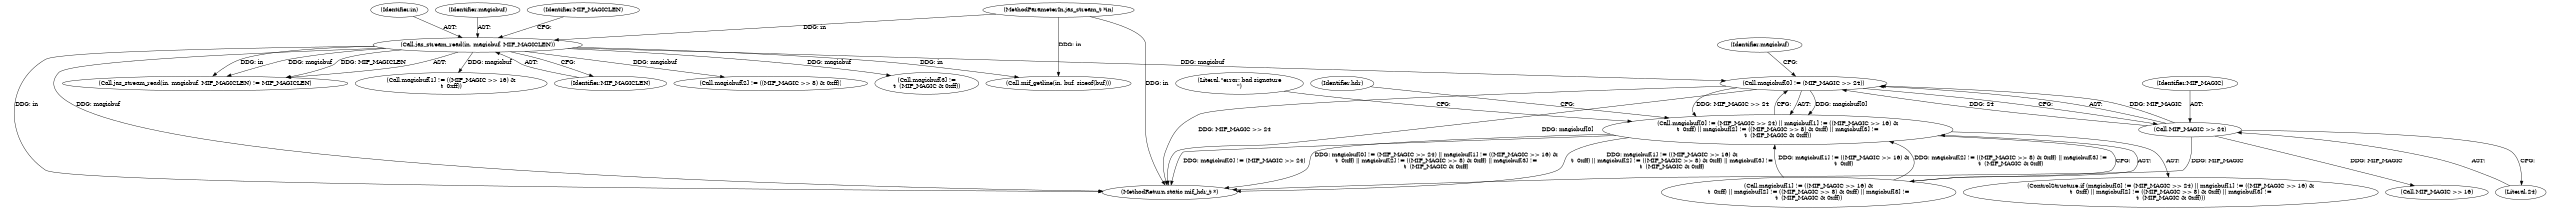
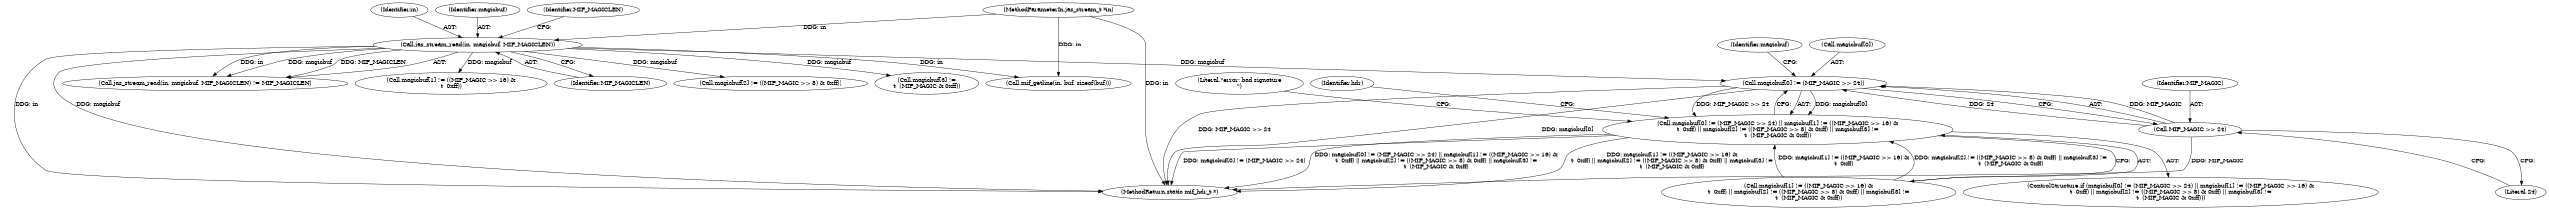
node "(Call,magicbuf[0])": added
edge "(Literal,24)" -> "(Call,MIF_MAGIC >> 24)": label "AST: " -> "CFG: "
node "(Call,MIF_MAGIC >> 16)": removed
